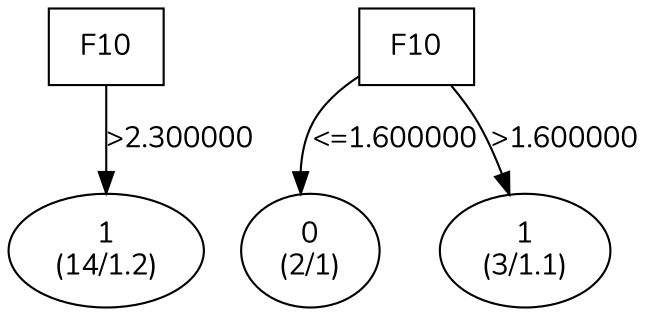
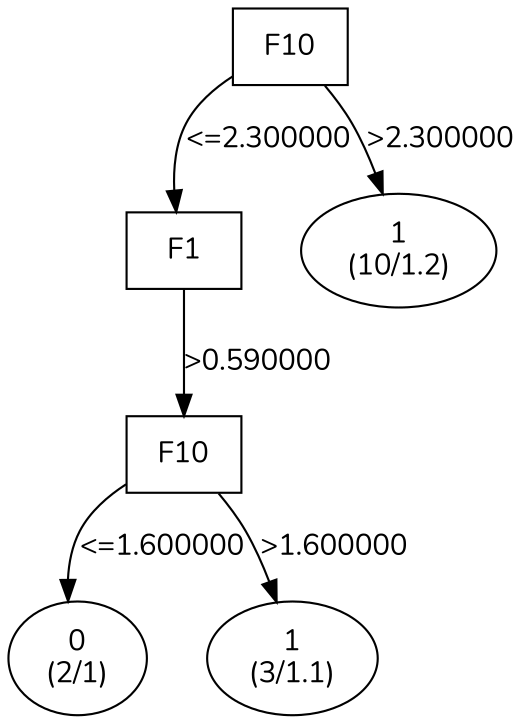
node "1 (14/1.2)": label "1 (14/1.2)" -> "1 (10/1.2)"
node "F1": added
